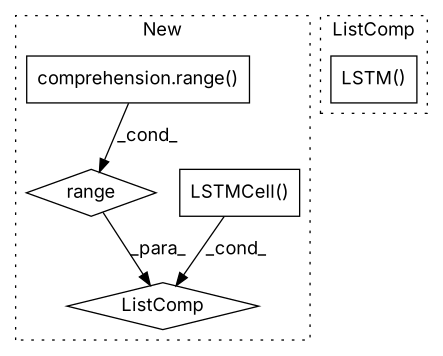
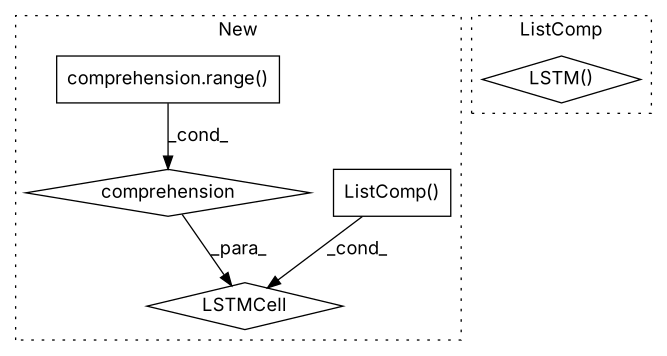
node "LSTM()": shape box -> diamond
node "range": label "range" -> "comprehension"
node "LSTMCell()": label "LSTMCell()" -> "ListComp()"
node "ListComp": label "ListComp" -> "LSTMCell"
